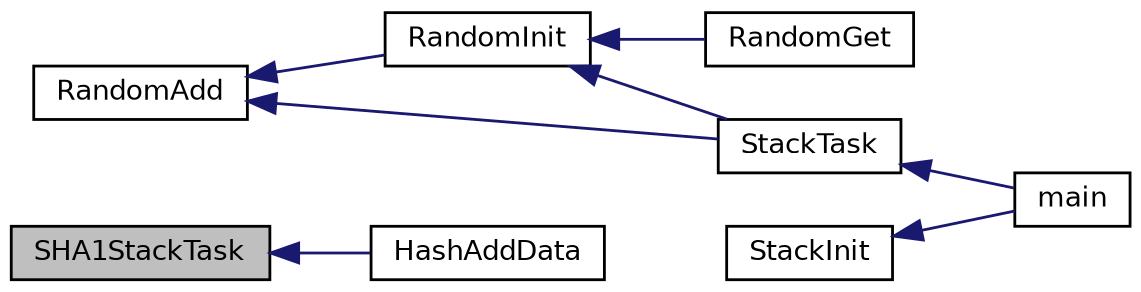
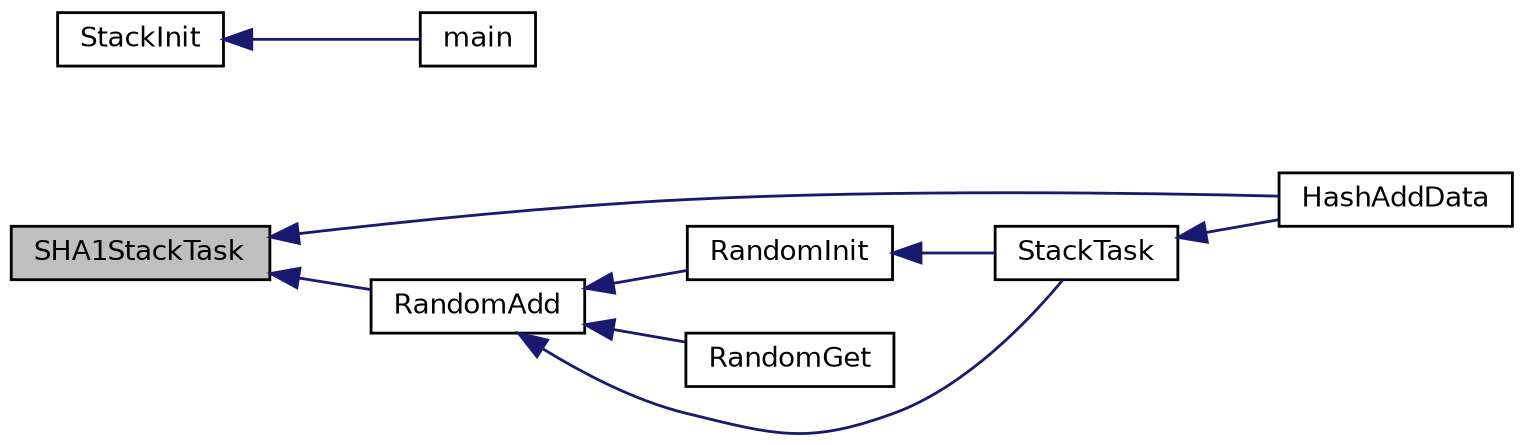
edge "RandomGet" -> "RandomInit": now "RandomGet" -> "RandomAdd"
edge "main" -> "StackTask": now "HashAddData" -> "StackTask"
edge "RandomAdd" -> "SHA1StackTask": added
